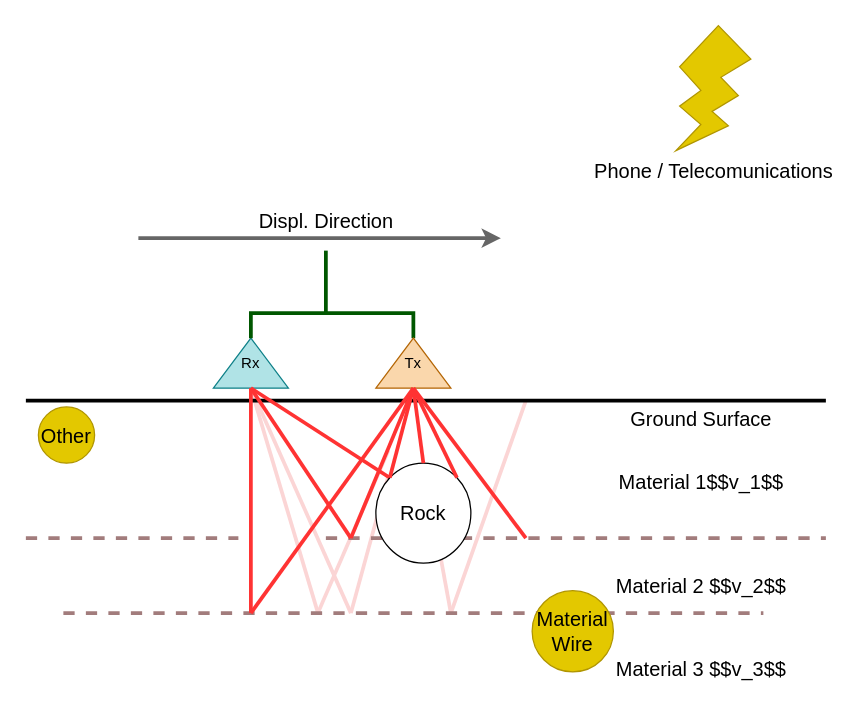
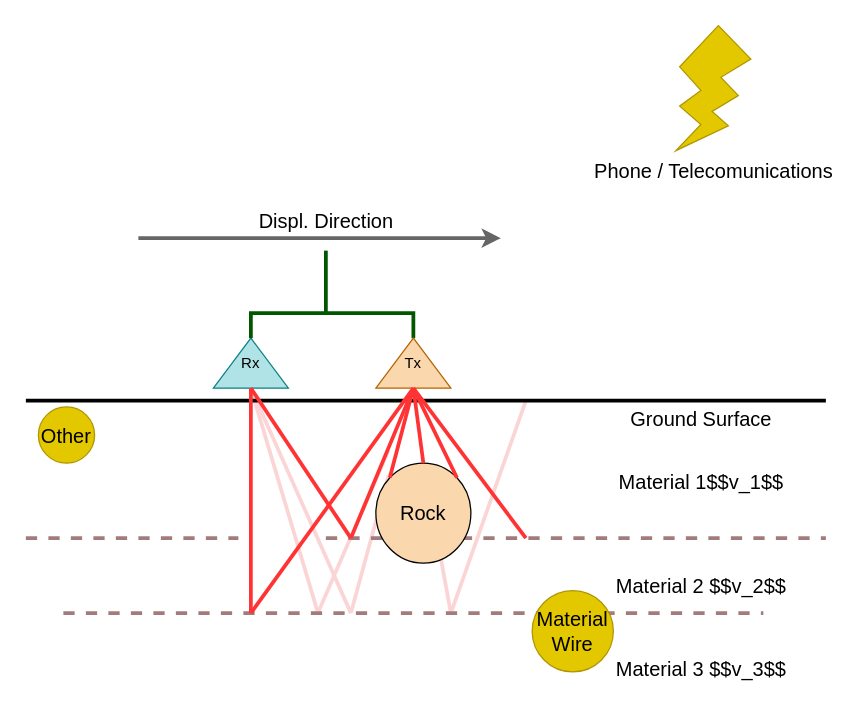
edge "Rx" -- "Rock": removed
node "Rock": fillcolor #ffffff -> #fad7ac
